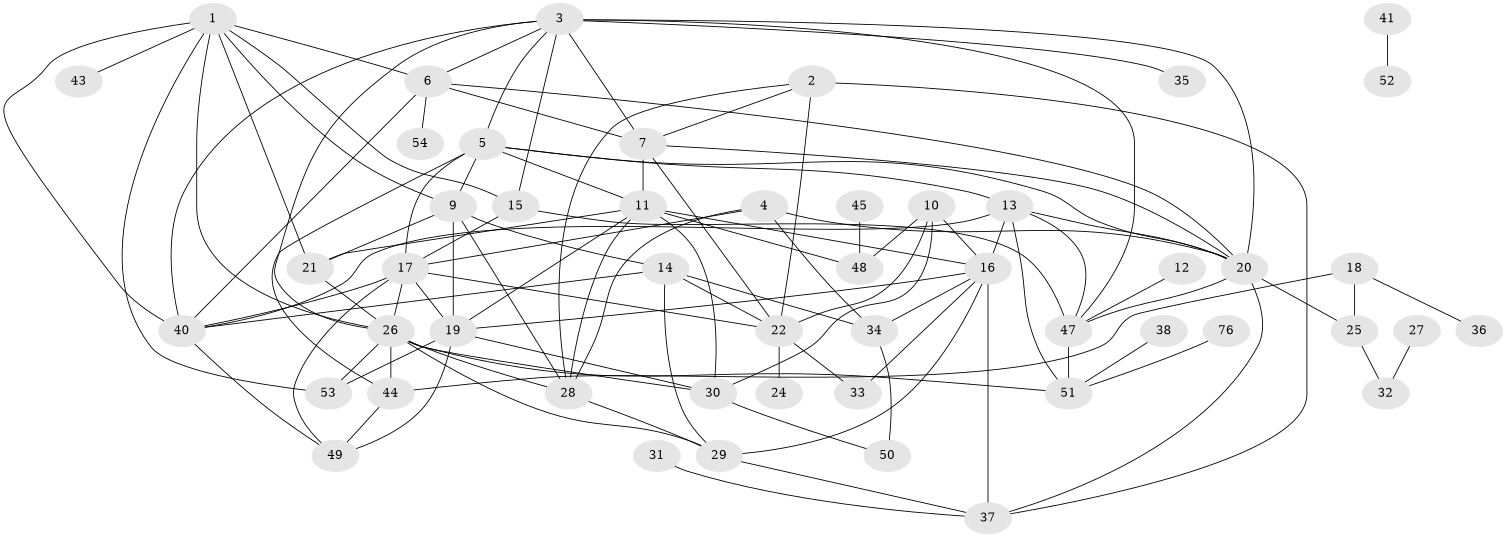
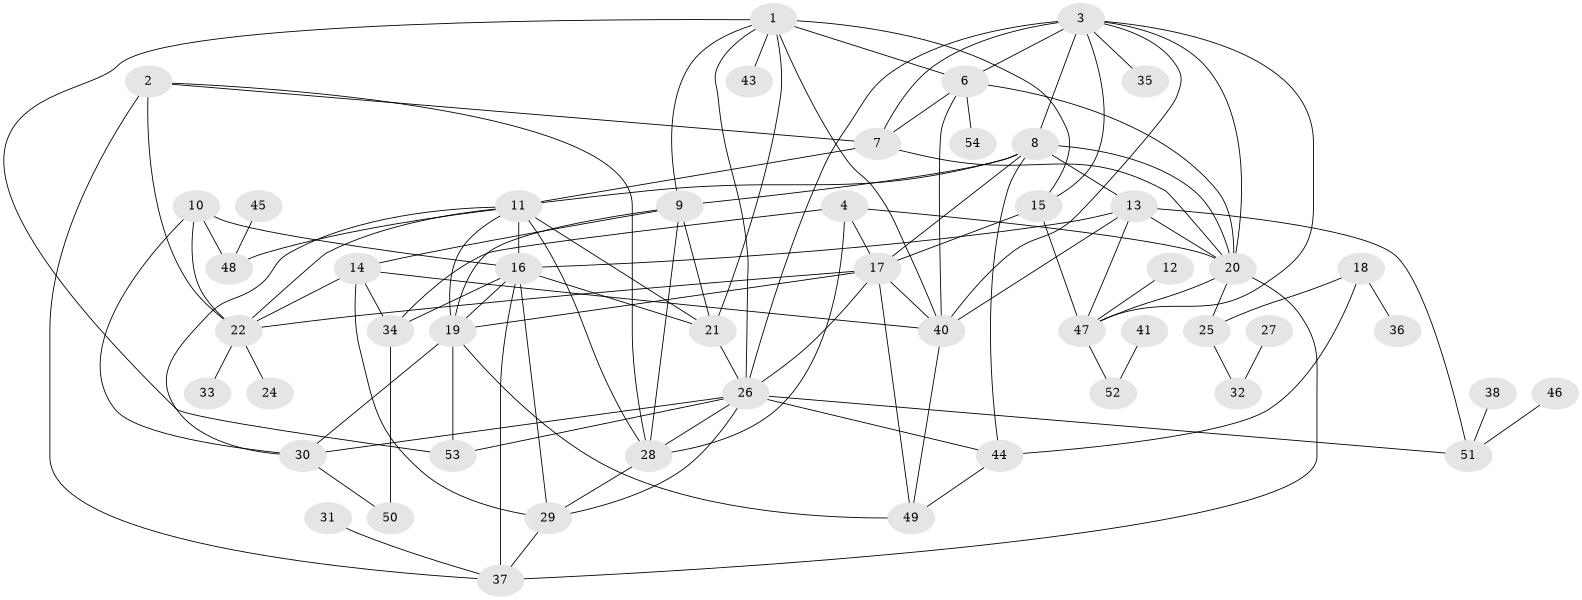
node "5": label "5" -> "8"
edge "7" -- "22": now "11" -- "22"
edge "16" -- "33": now "16" -- "21"
node "76": label "76" -> "46"
edge "47" -- "51": now "47" -- "52"
